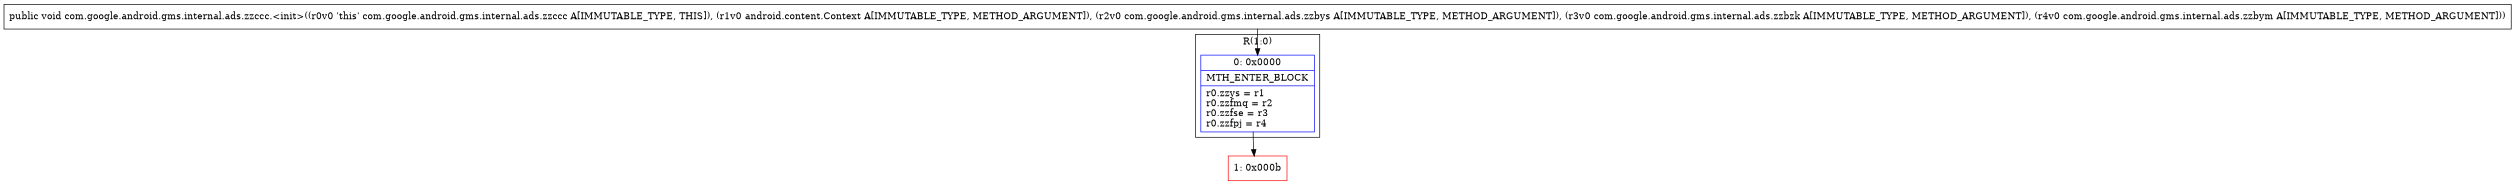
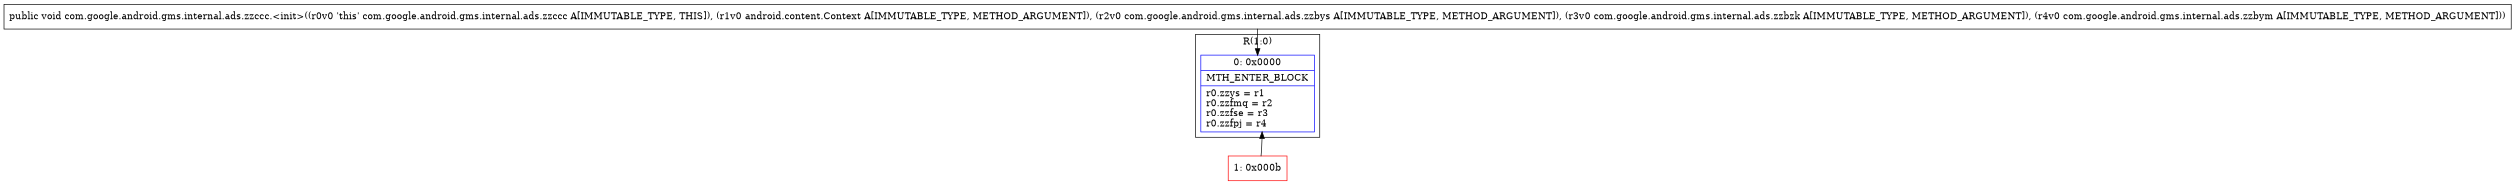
edge "0: 0x0000" -> "1: 0x000b": reversed
